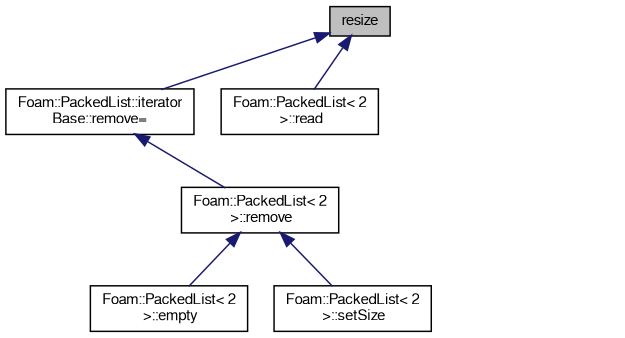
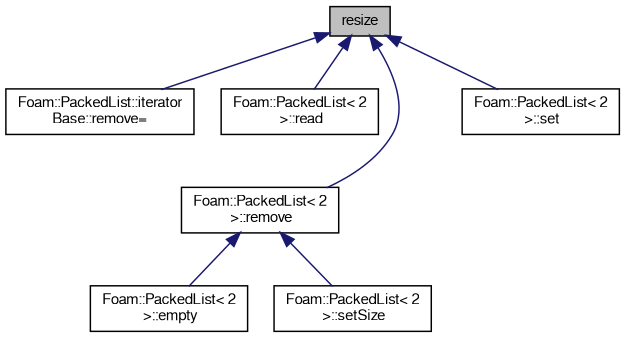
node "Foam::PackedList< 2 >::set": added
edge "Foam::PackedList< 2 >::remove" -> "Foam::PackedList::iterator Base::remove=": now "Foam::PackedList< 2 >::remove" -> "resize"
